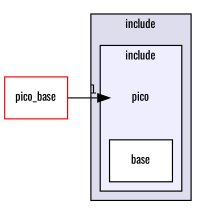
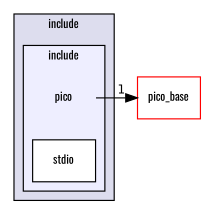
edge "pico_base" -> "pico": reversed
node "base": label "base" -> "stdio"
